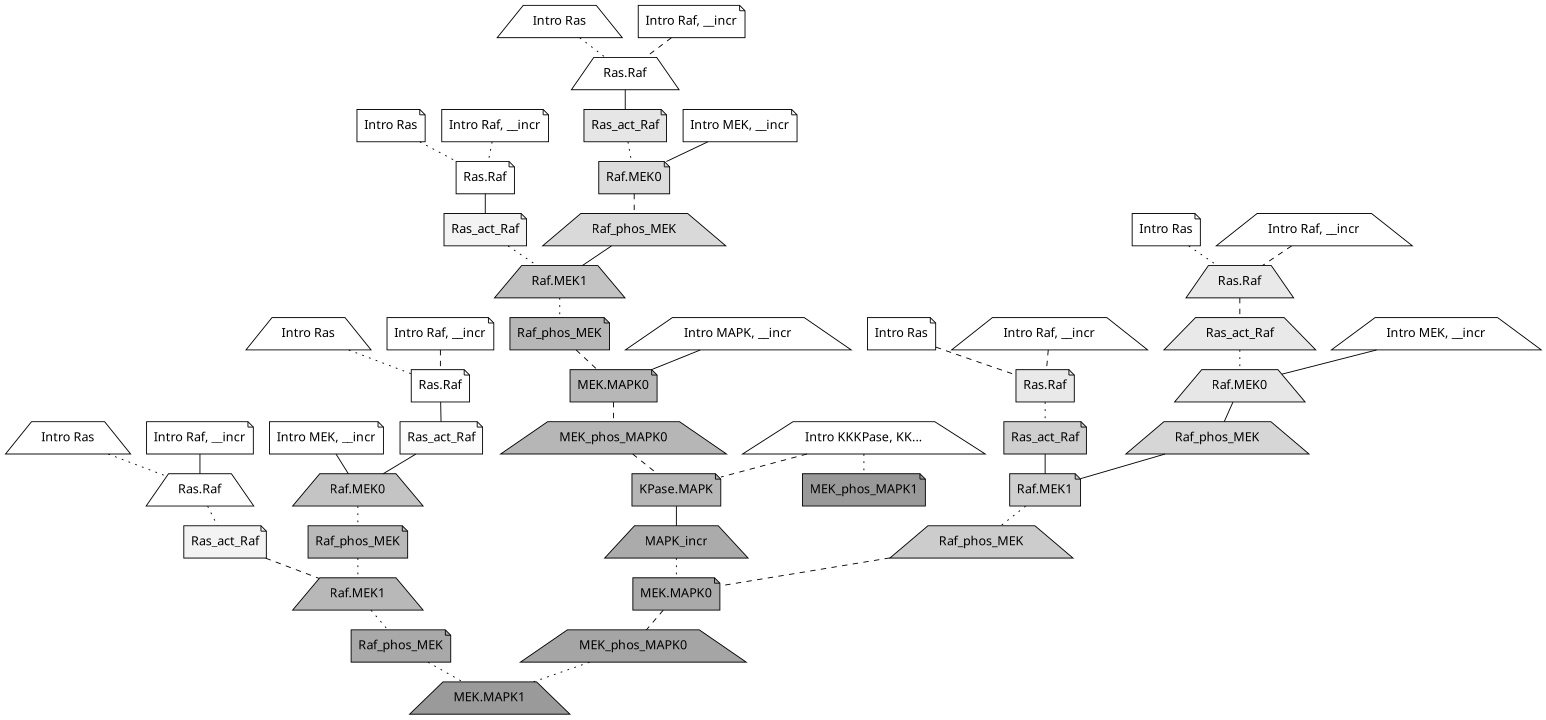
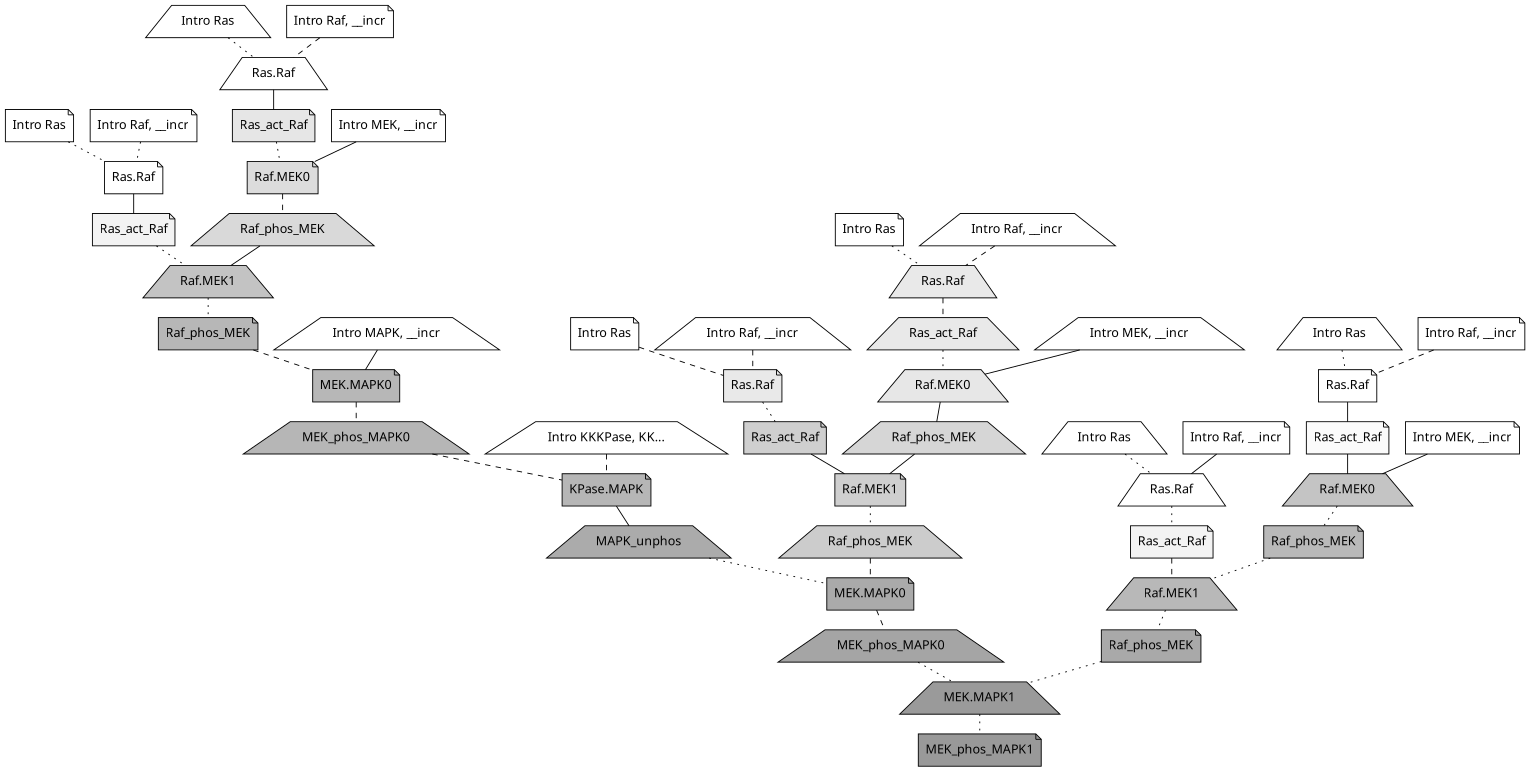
edge "Intro KKKPase, KK..." -- "MEK_phos_MAPK1": now "MEK.MAPK1" -- "MEK_phos_MAPK1"
node "MAPK_incr": label "MAPK_incr" -> "MAPK_unphos"
